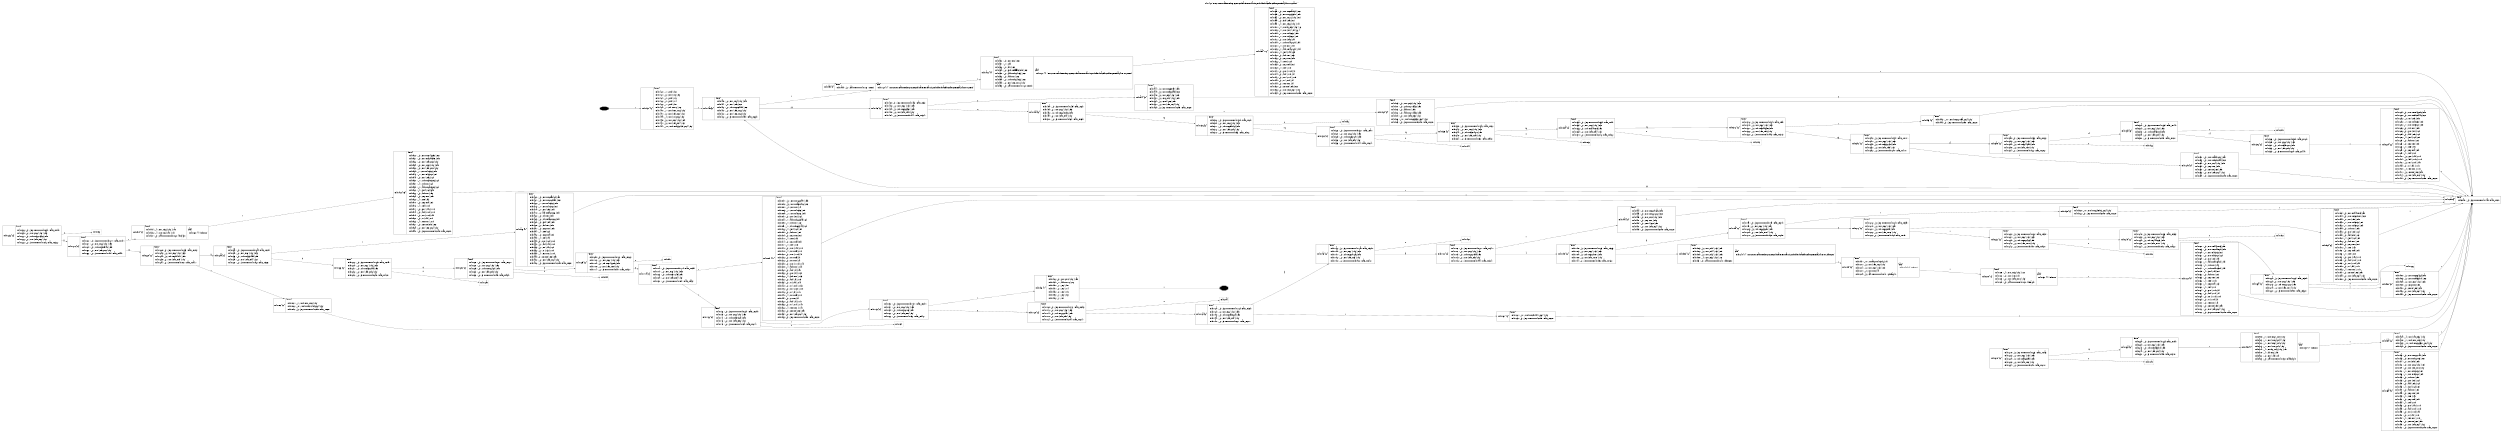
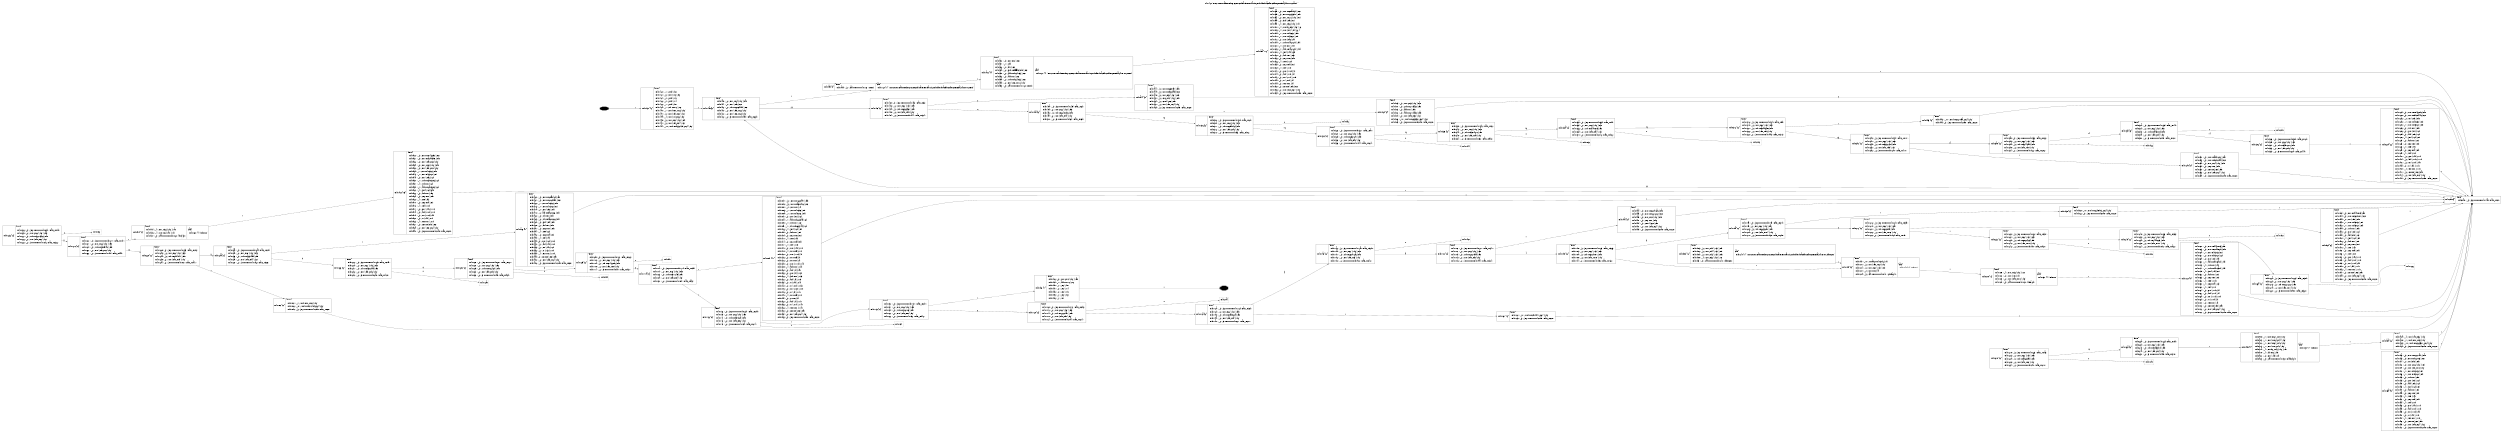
edge "0x4017de [28]" -> "0x401be5 [18]": now "0x4017de [28]" -> "0x401bf7 [23]"
node "0x4019e0 [30]": removed
